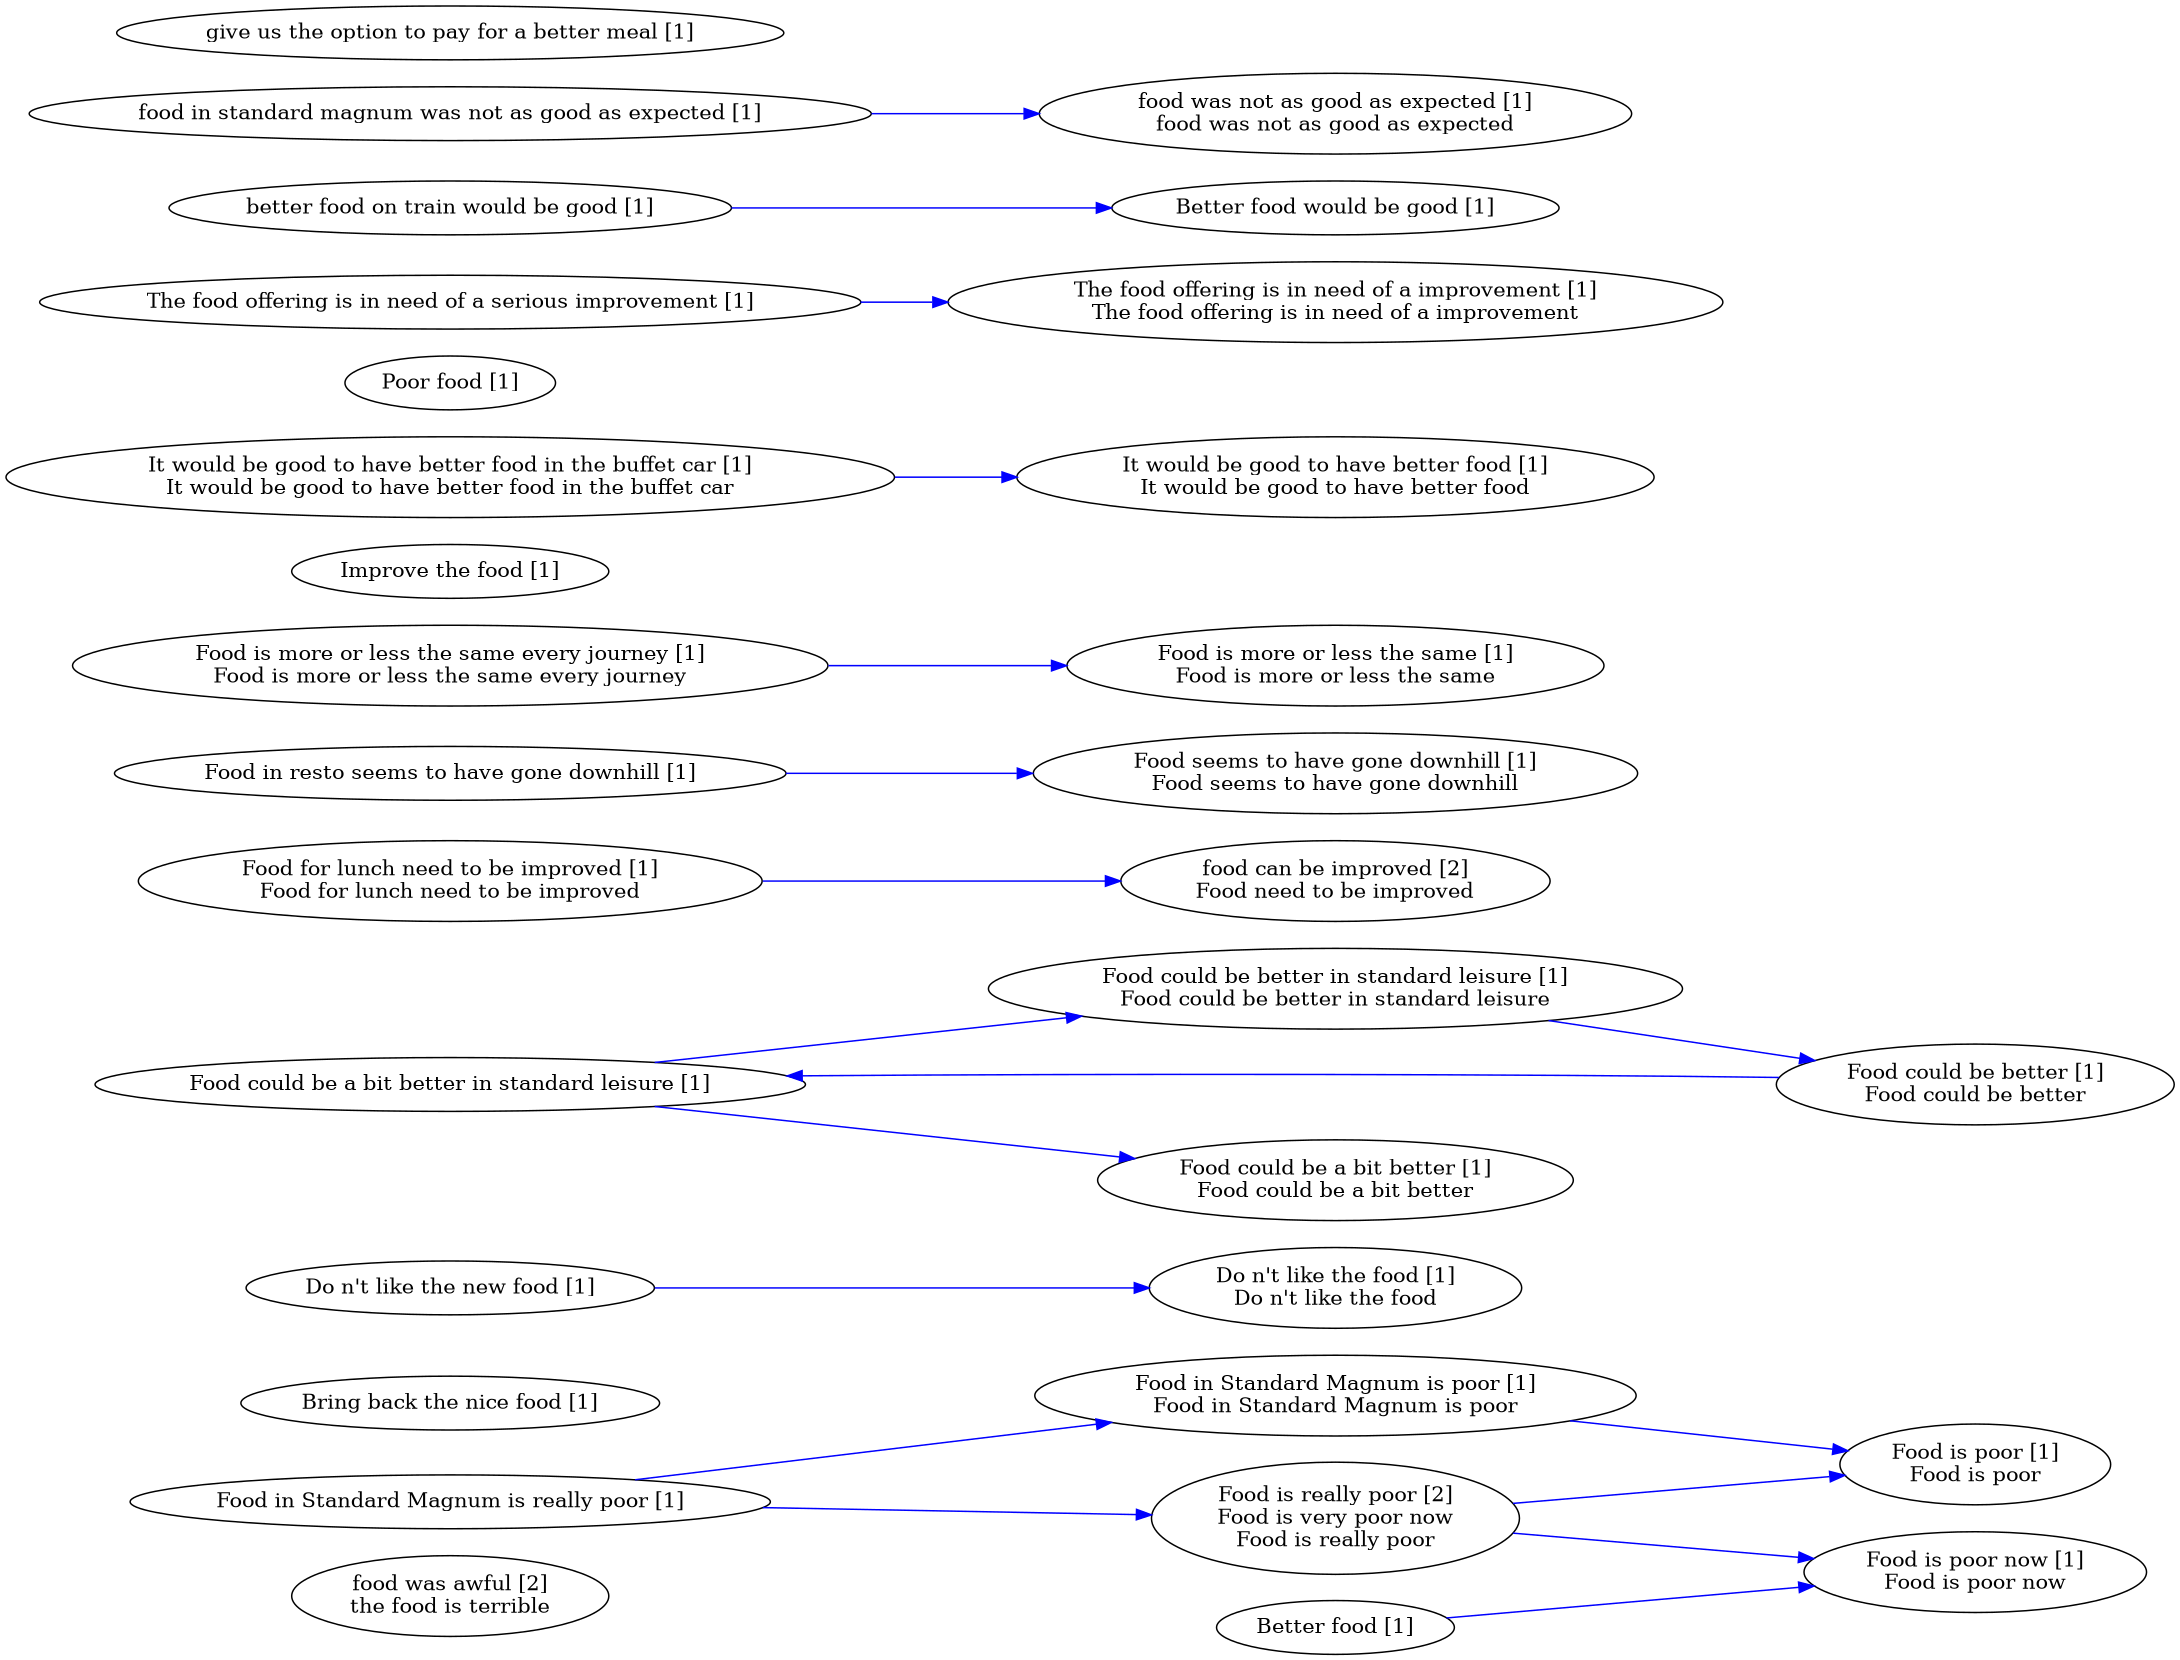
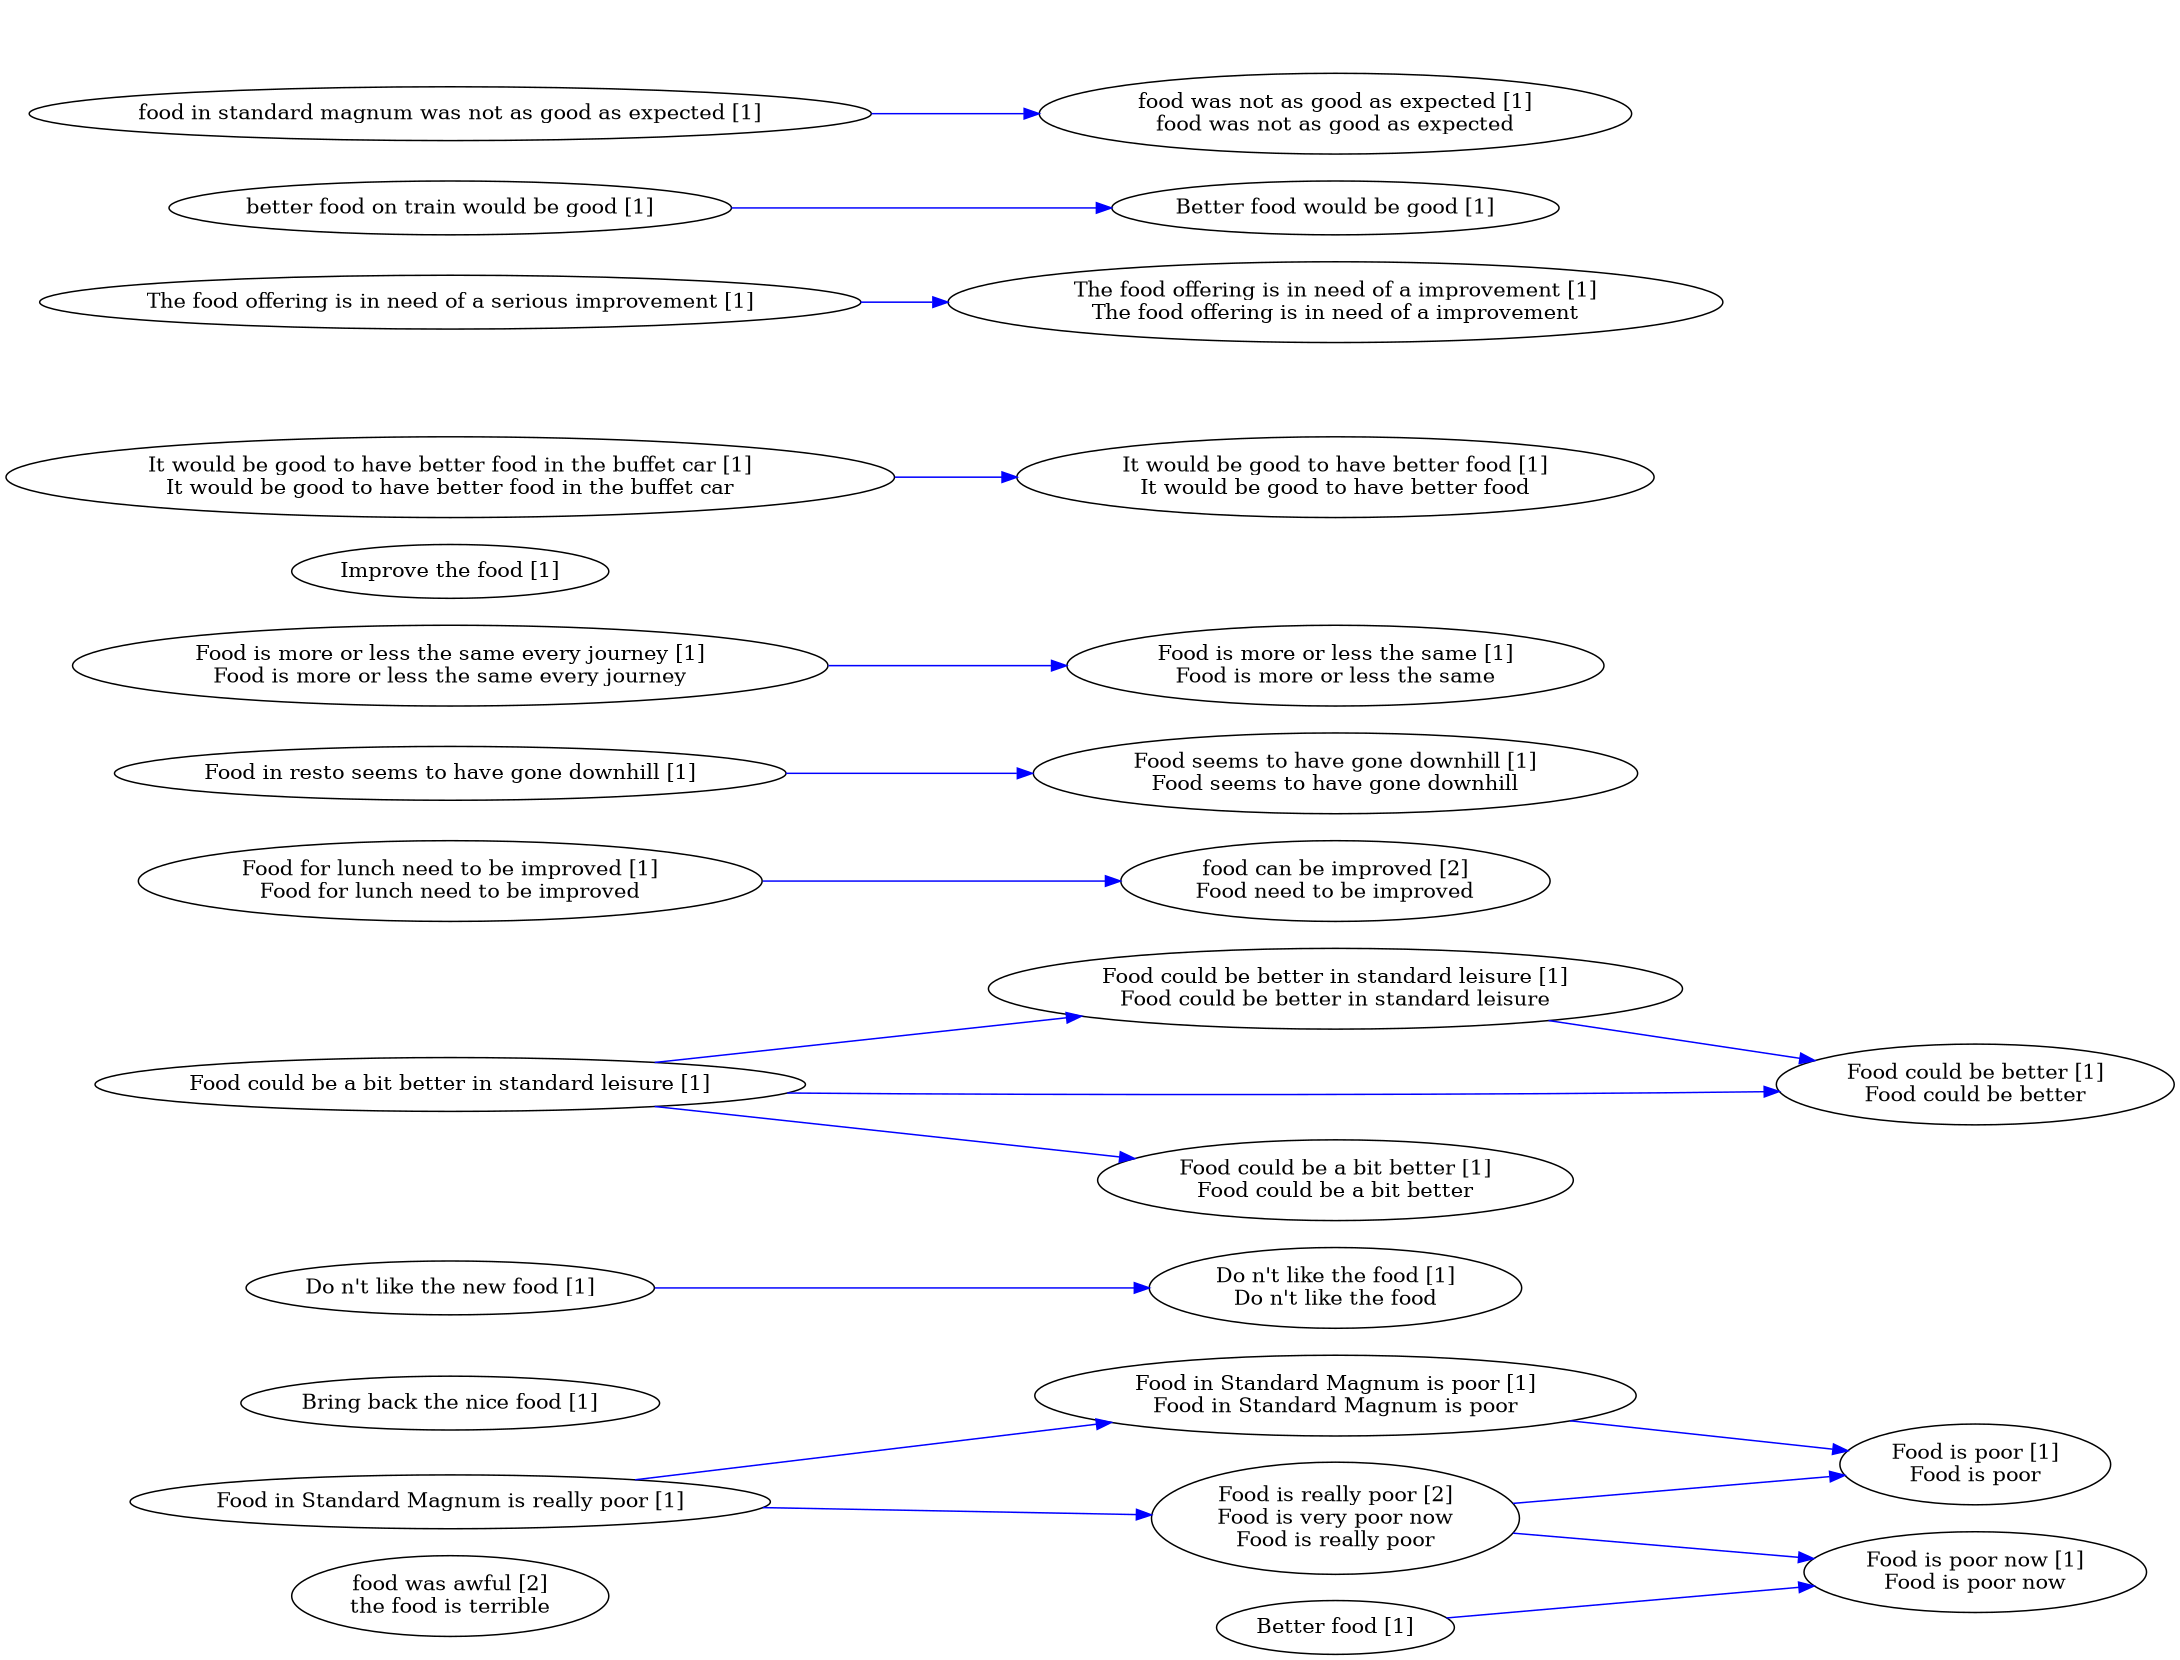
node "give us the option to pay for a better meal [1]": removed
node "Poor food [1]": removed
edge "Food could be better [1] Food could be better" -> "Food could be a bit better in standard leisure [1]": reversed
